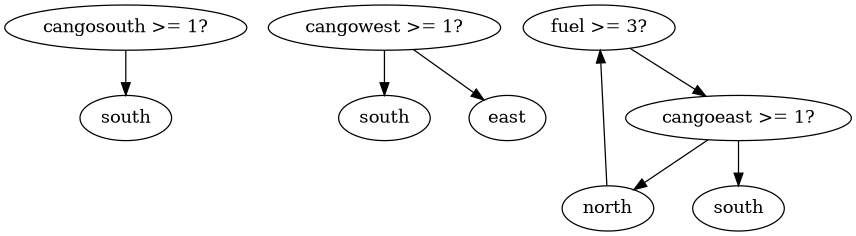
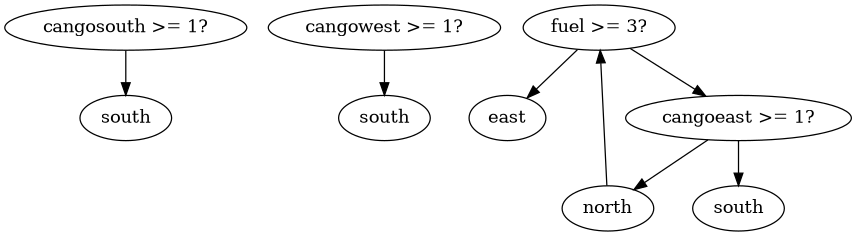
edge "cangowest >= 1?" -> "east": now "fuel >= 3?" -> "east"
